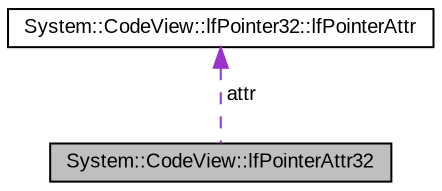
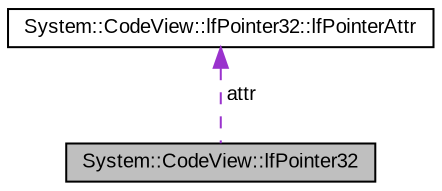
node "System::CodeView::lfPointerAttr32": label "System::CodeView::lfPointerAttr32" -> "System::CodeView::lfPointer32"
